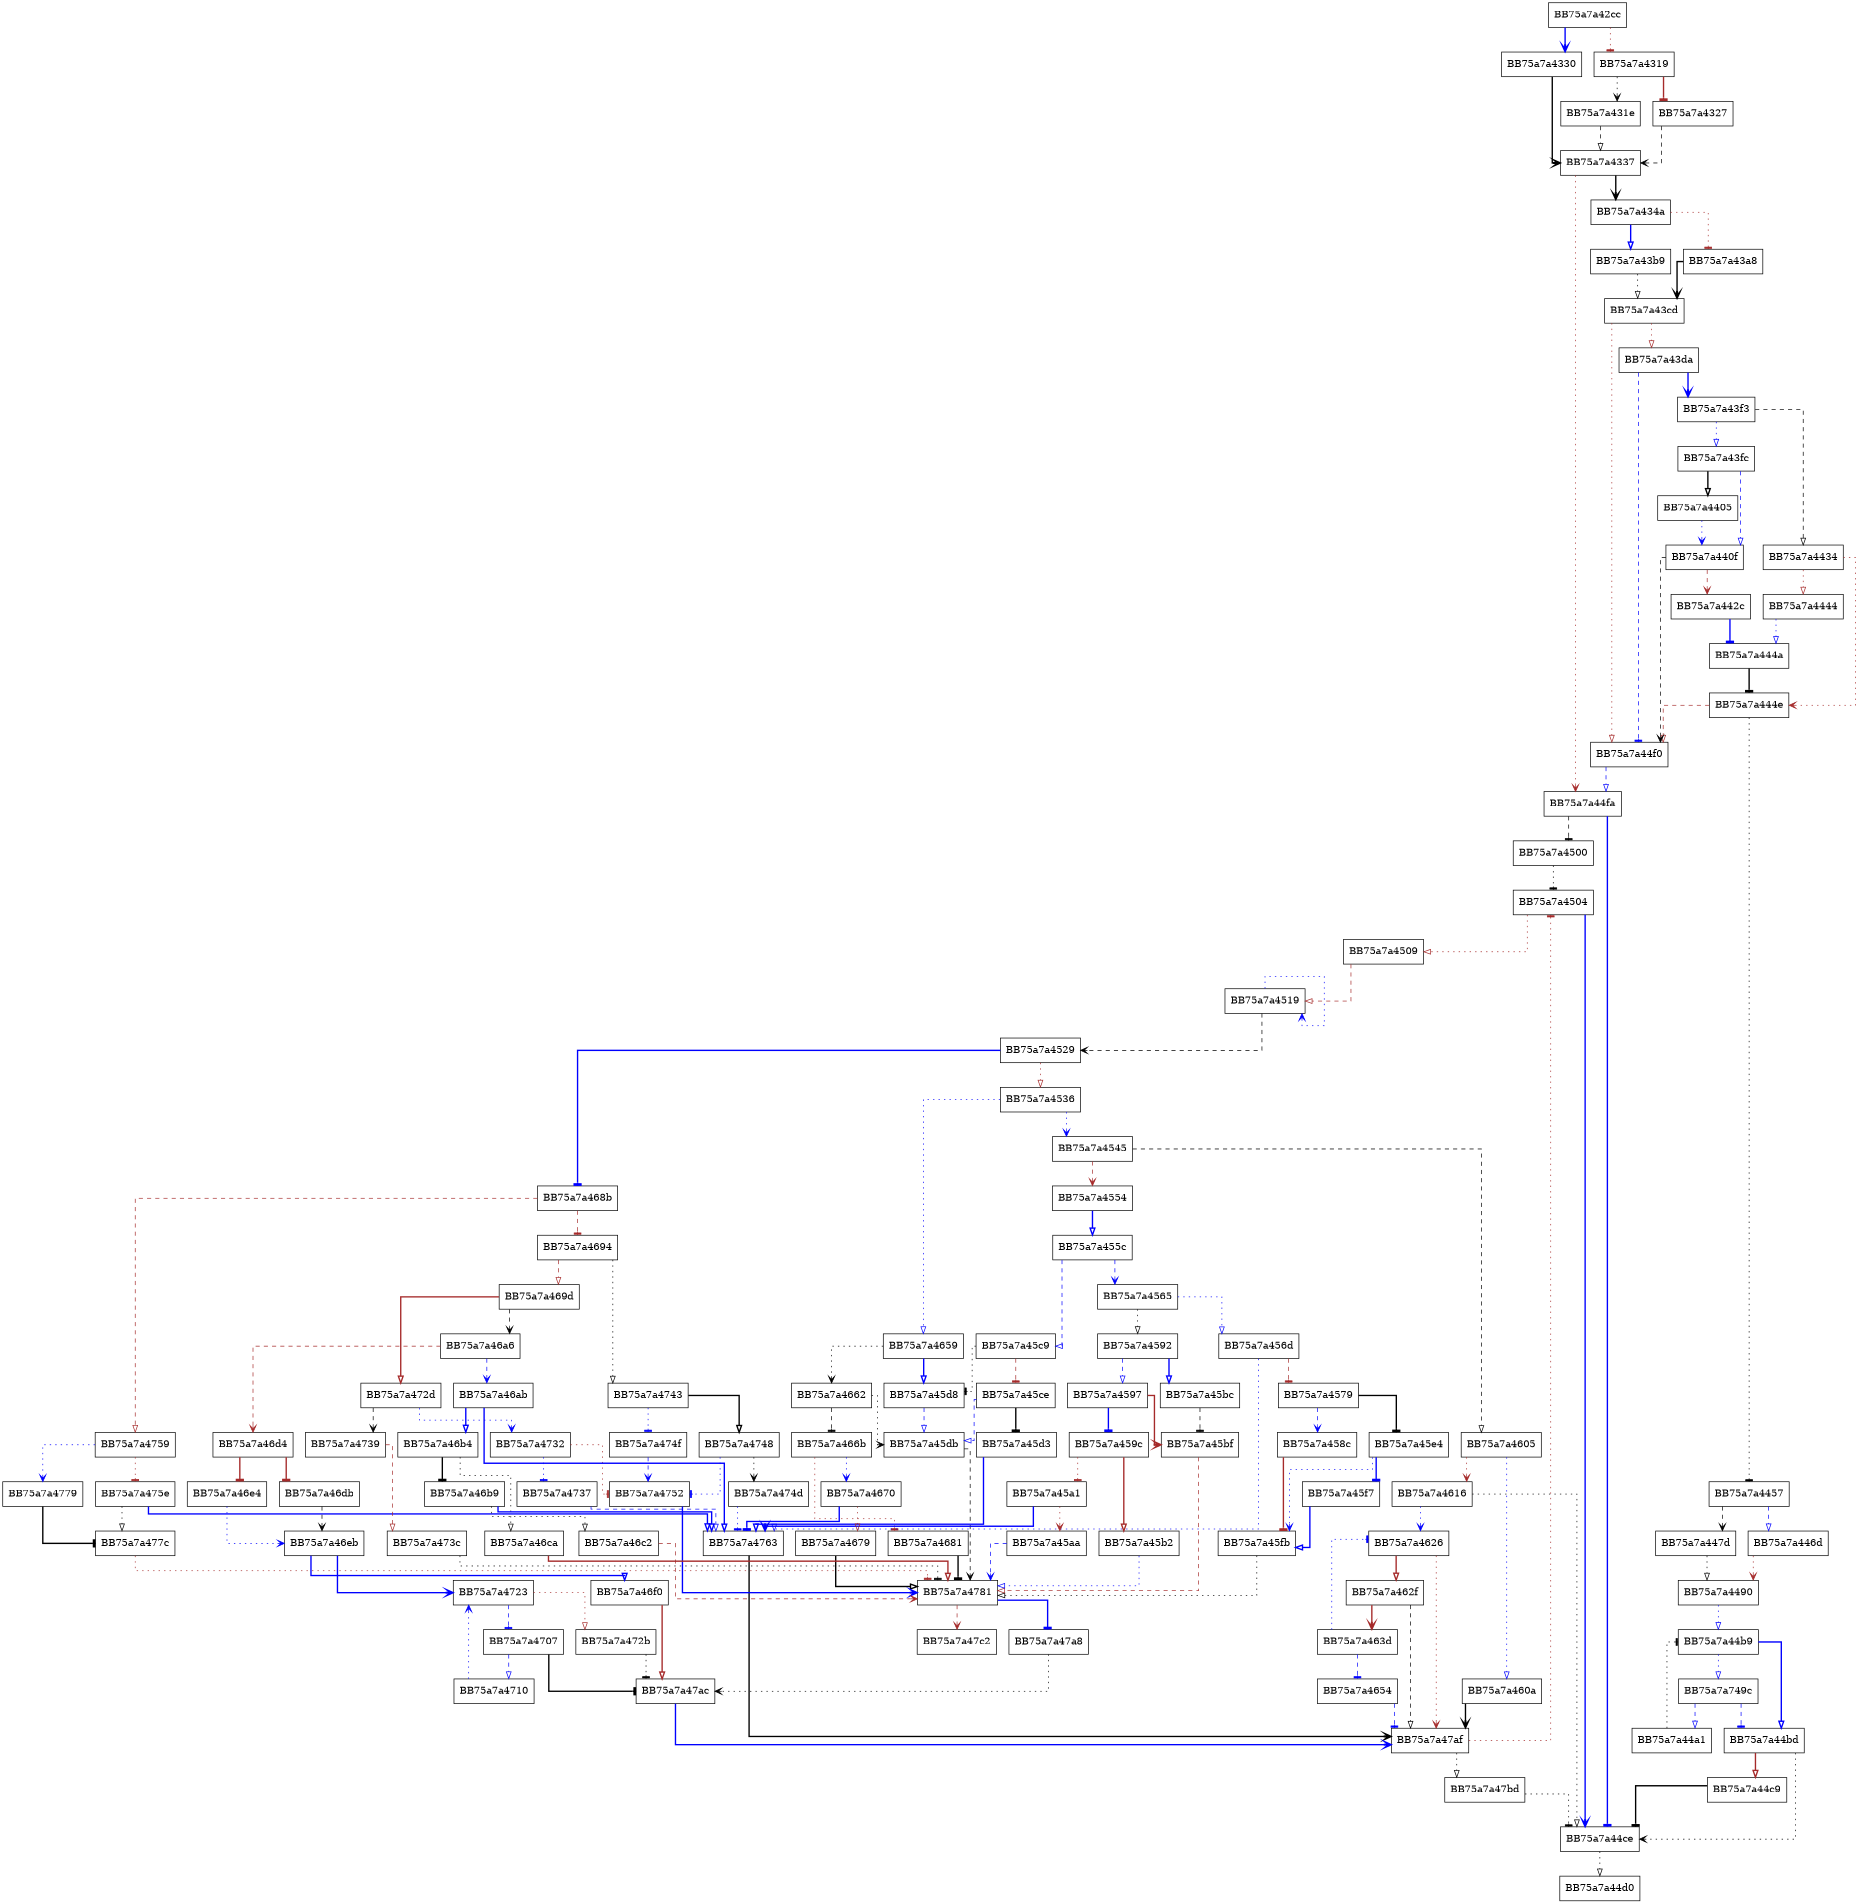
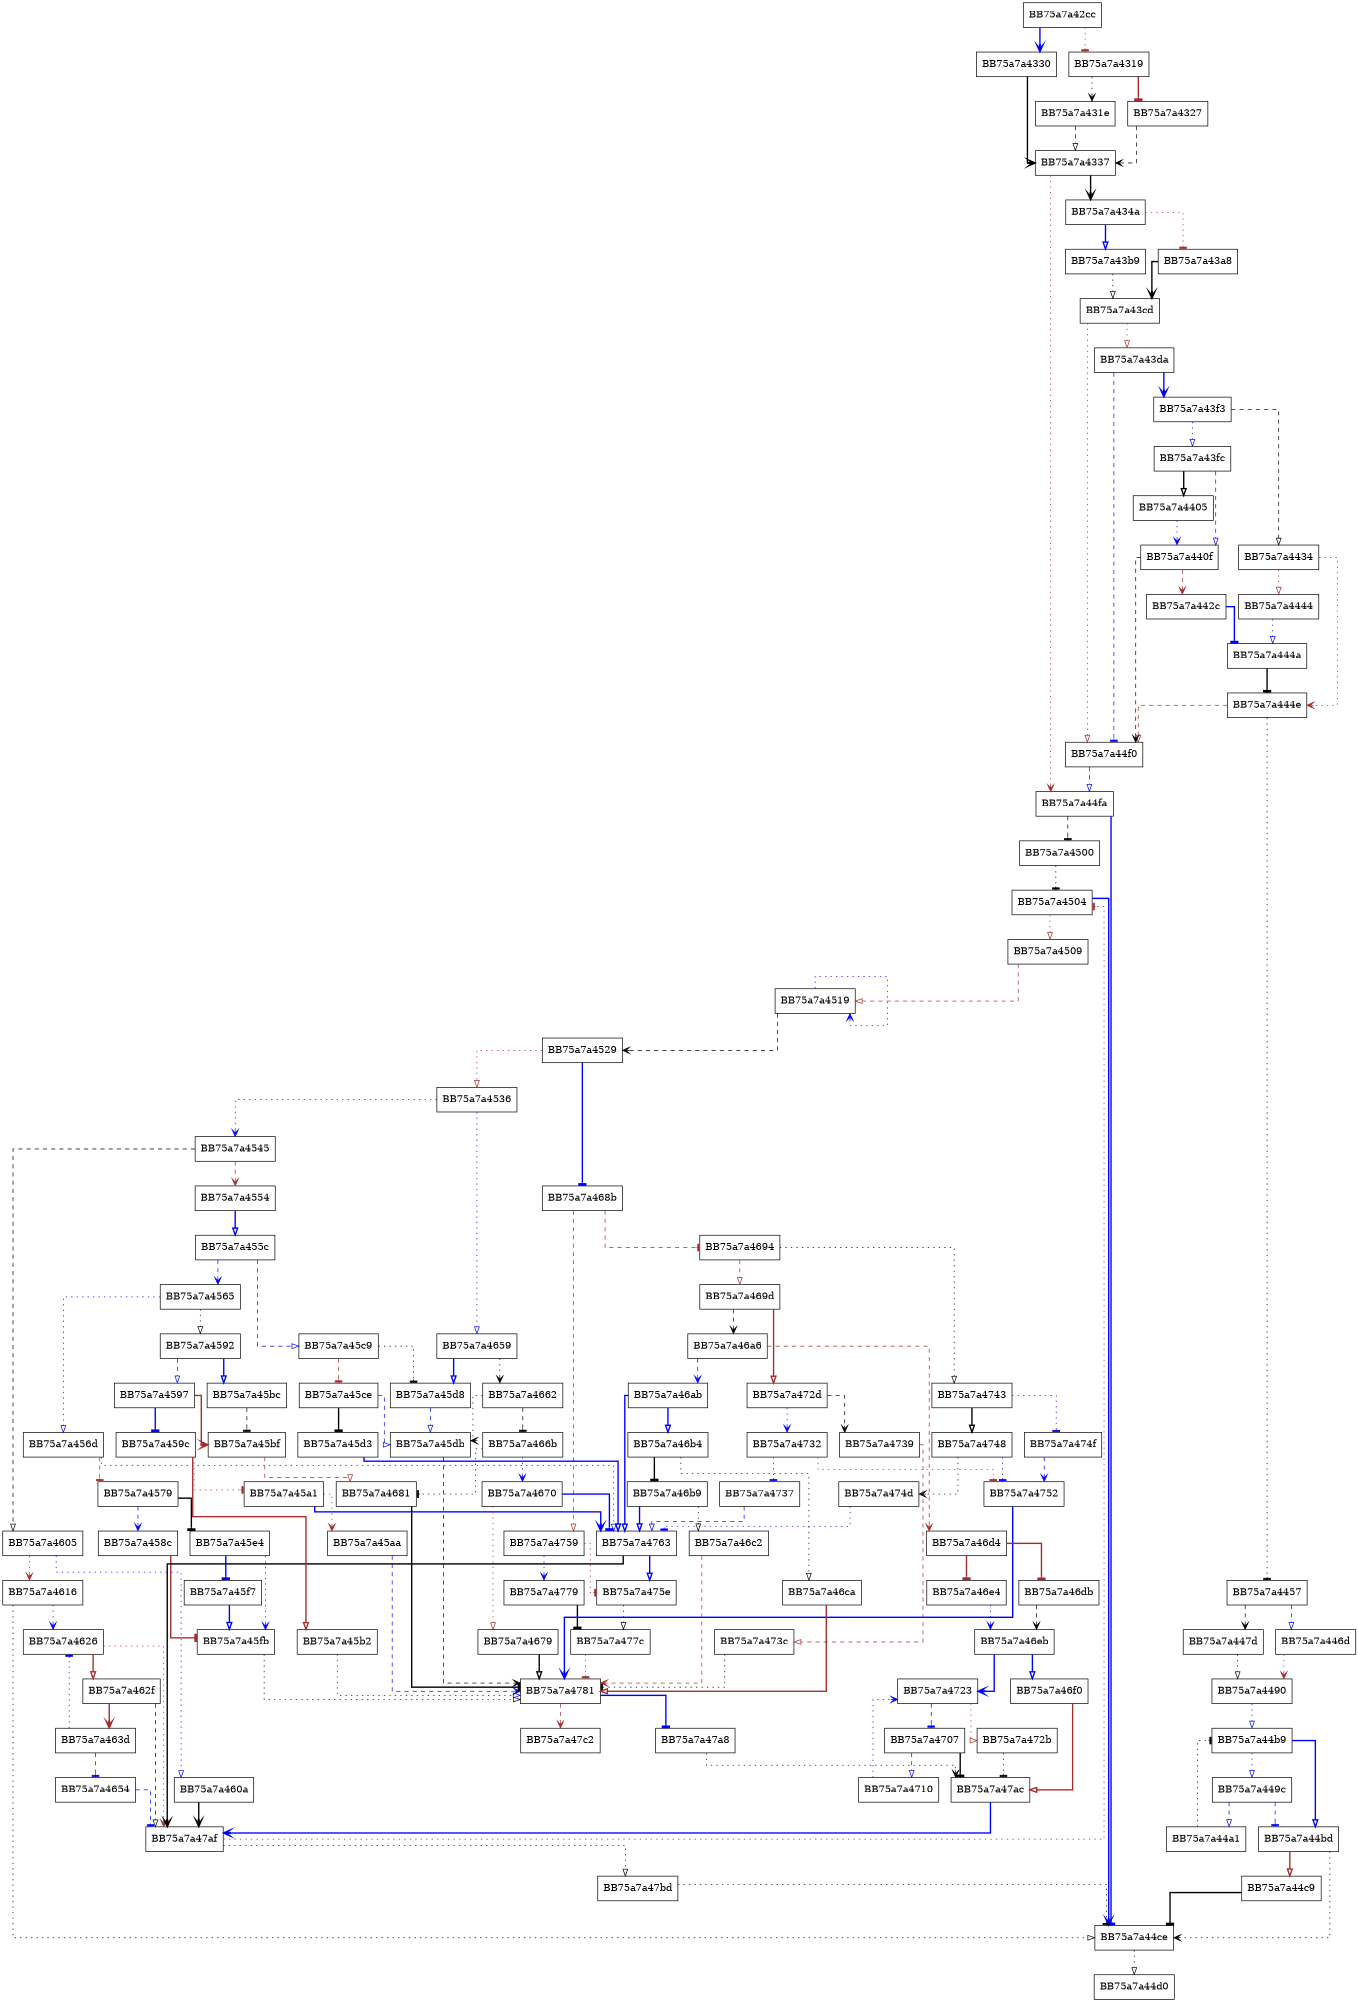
edge "BB75a7a475e" -> "BB75a7a4763": reversed
edge "BB75a7a466b" -> "BB75a7a4681": color brown -> black
edge "BB75a7a45bf" -> "BB75a7a4781": now "BB75a7a45bf" -> "BB75a7a4681"
node "BB75a7a749c": label "BB75a7a749c" -> "BB75a7a449c"
